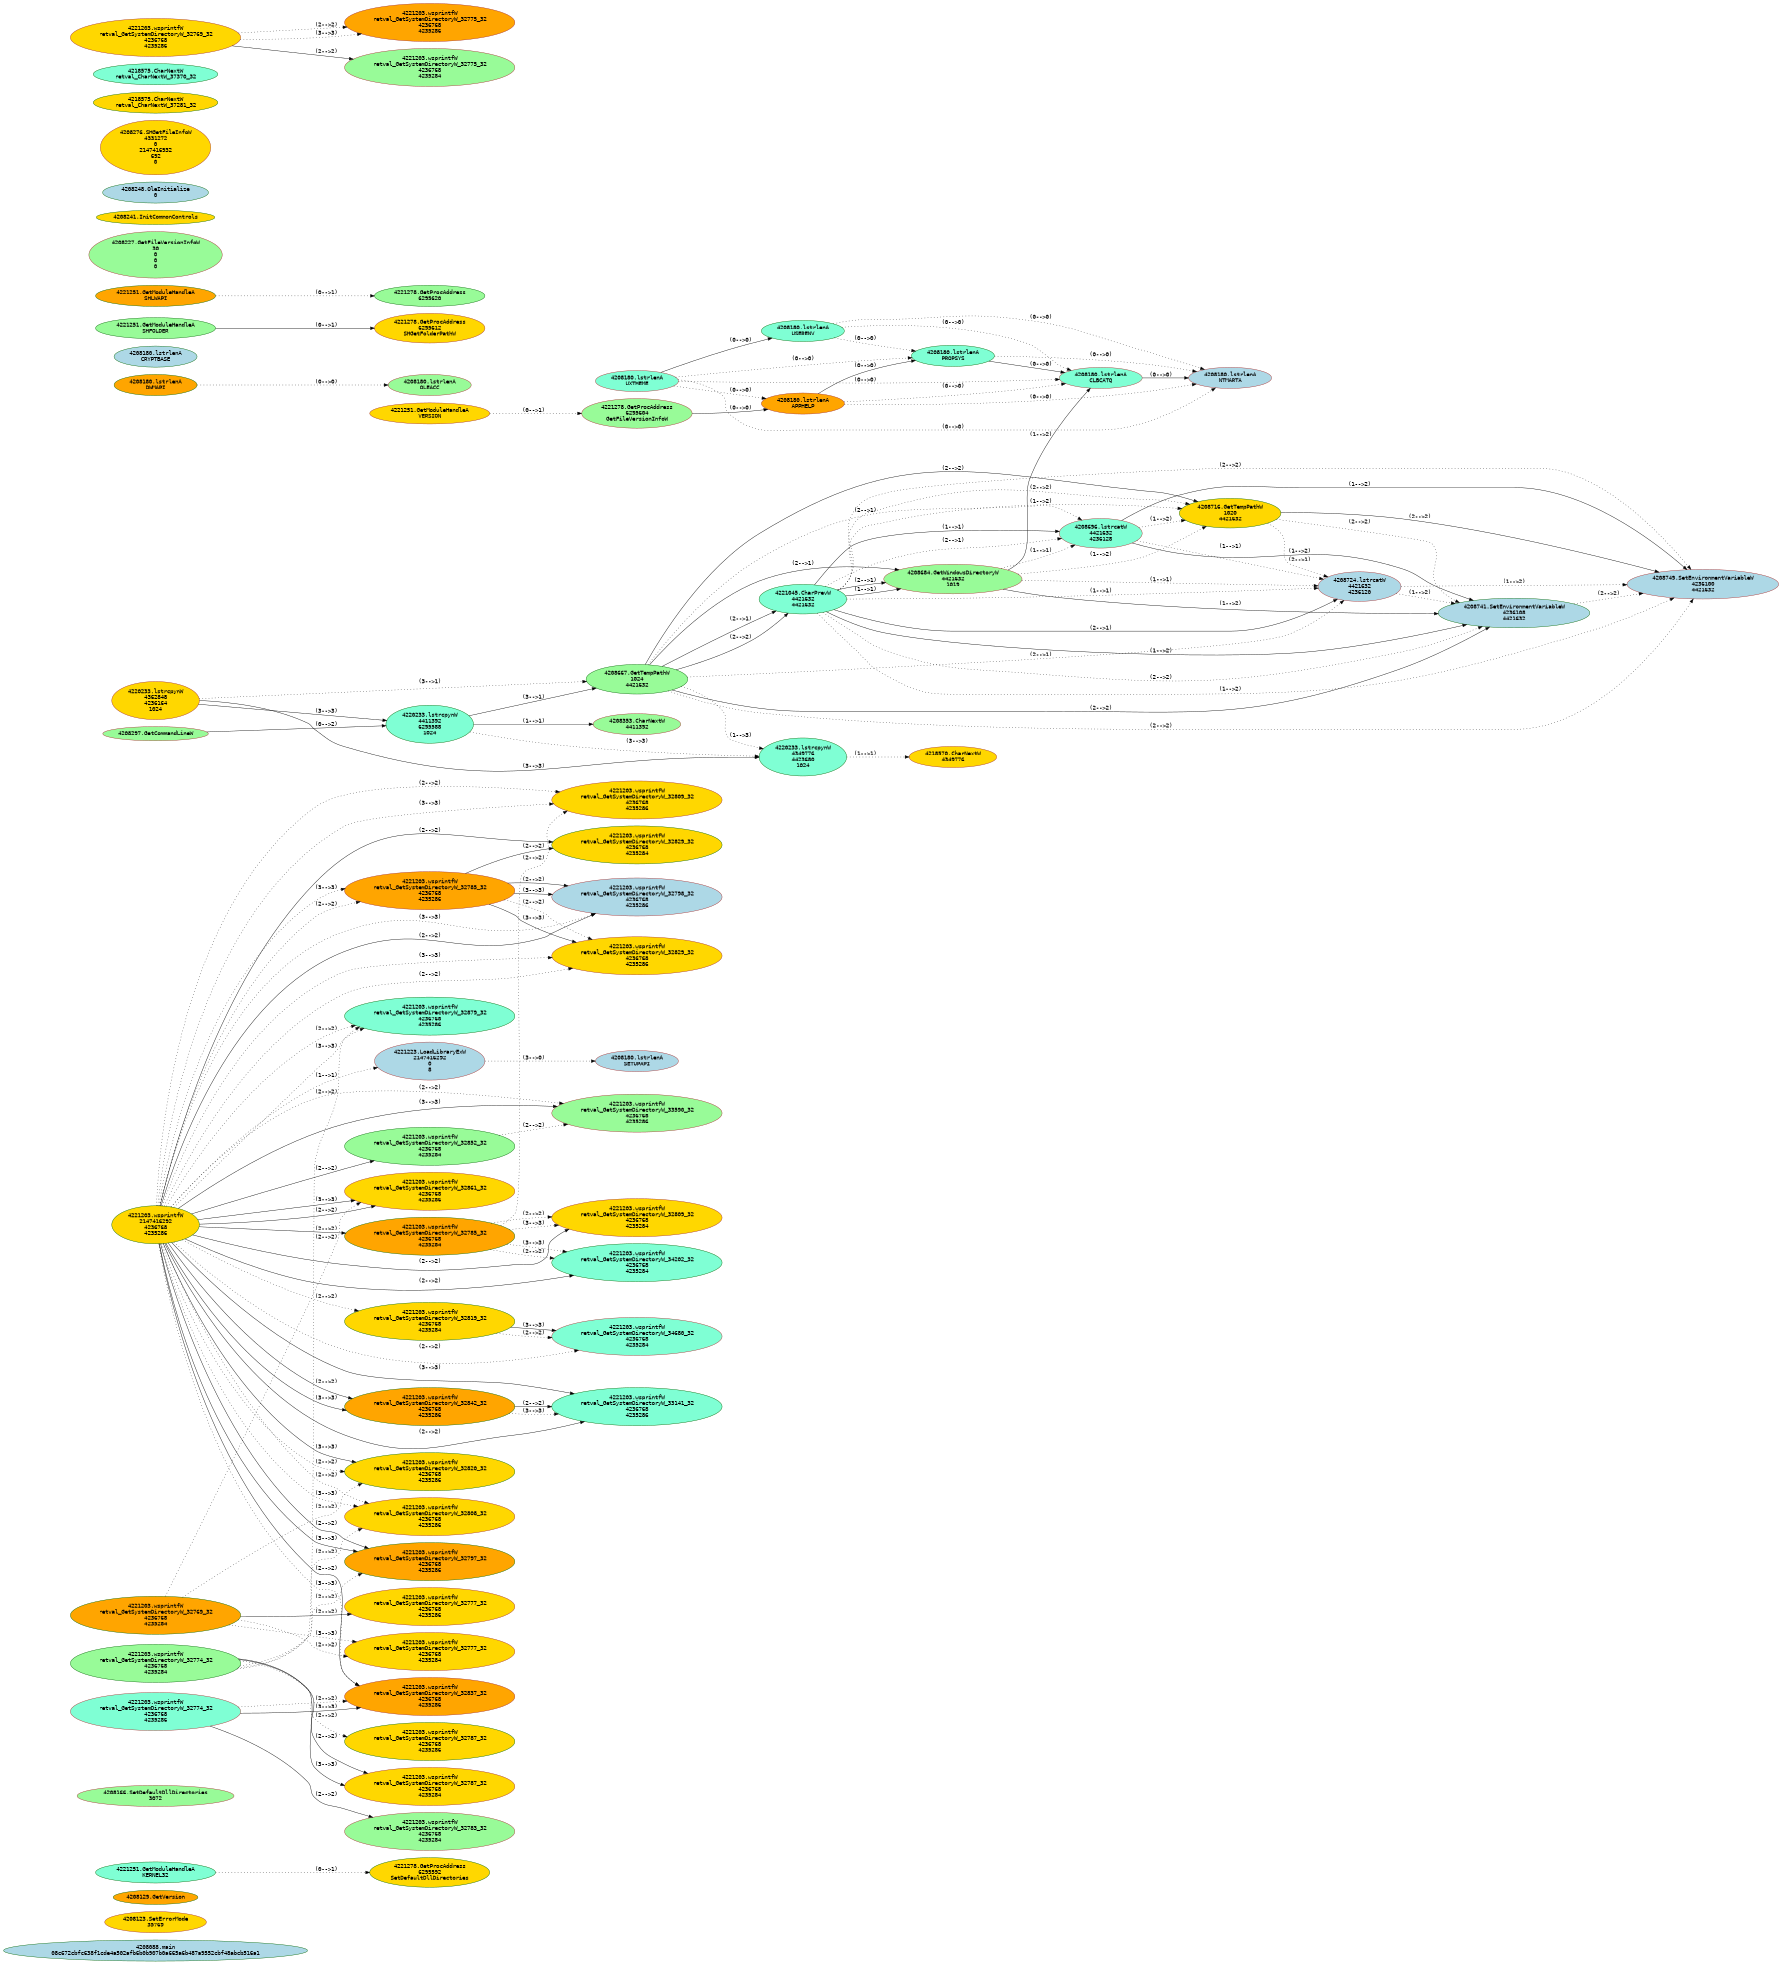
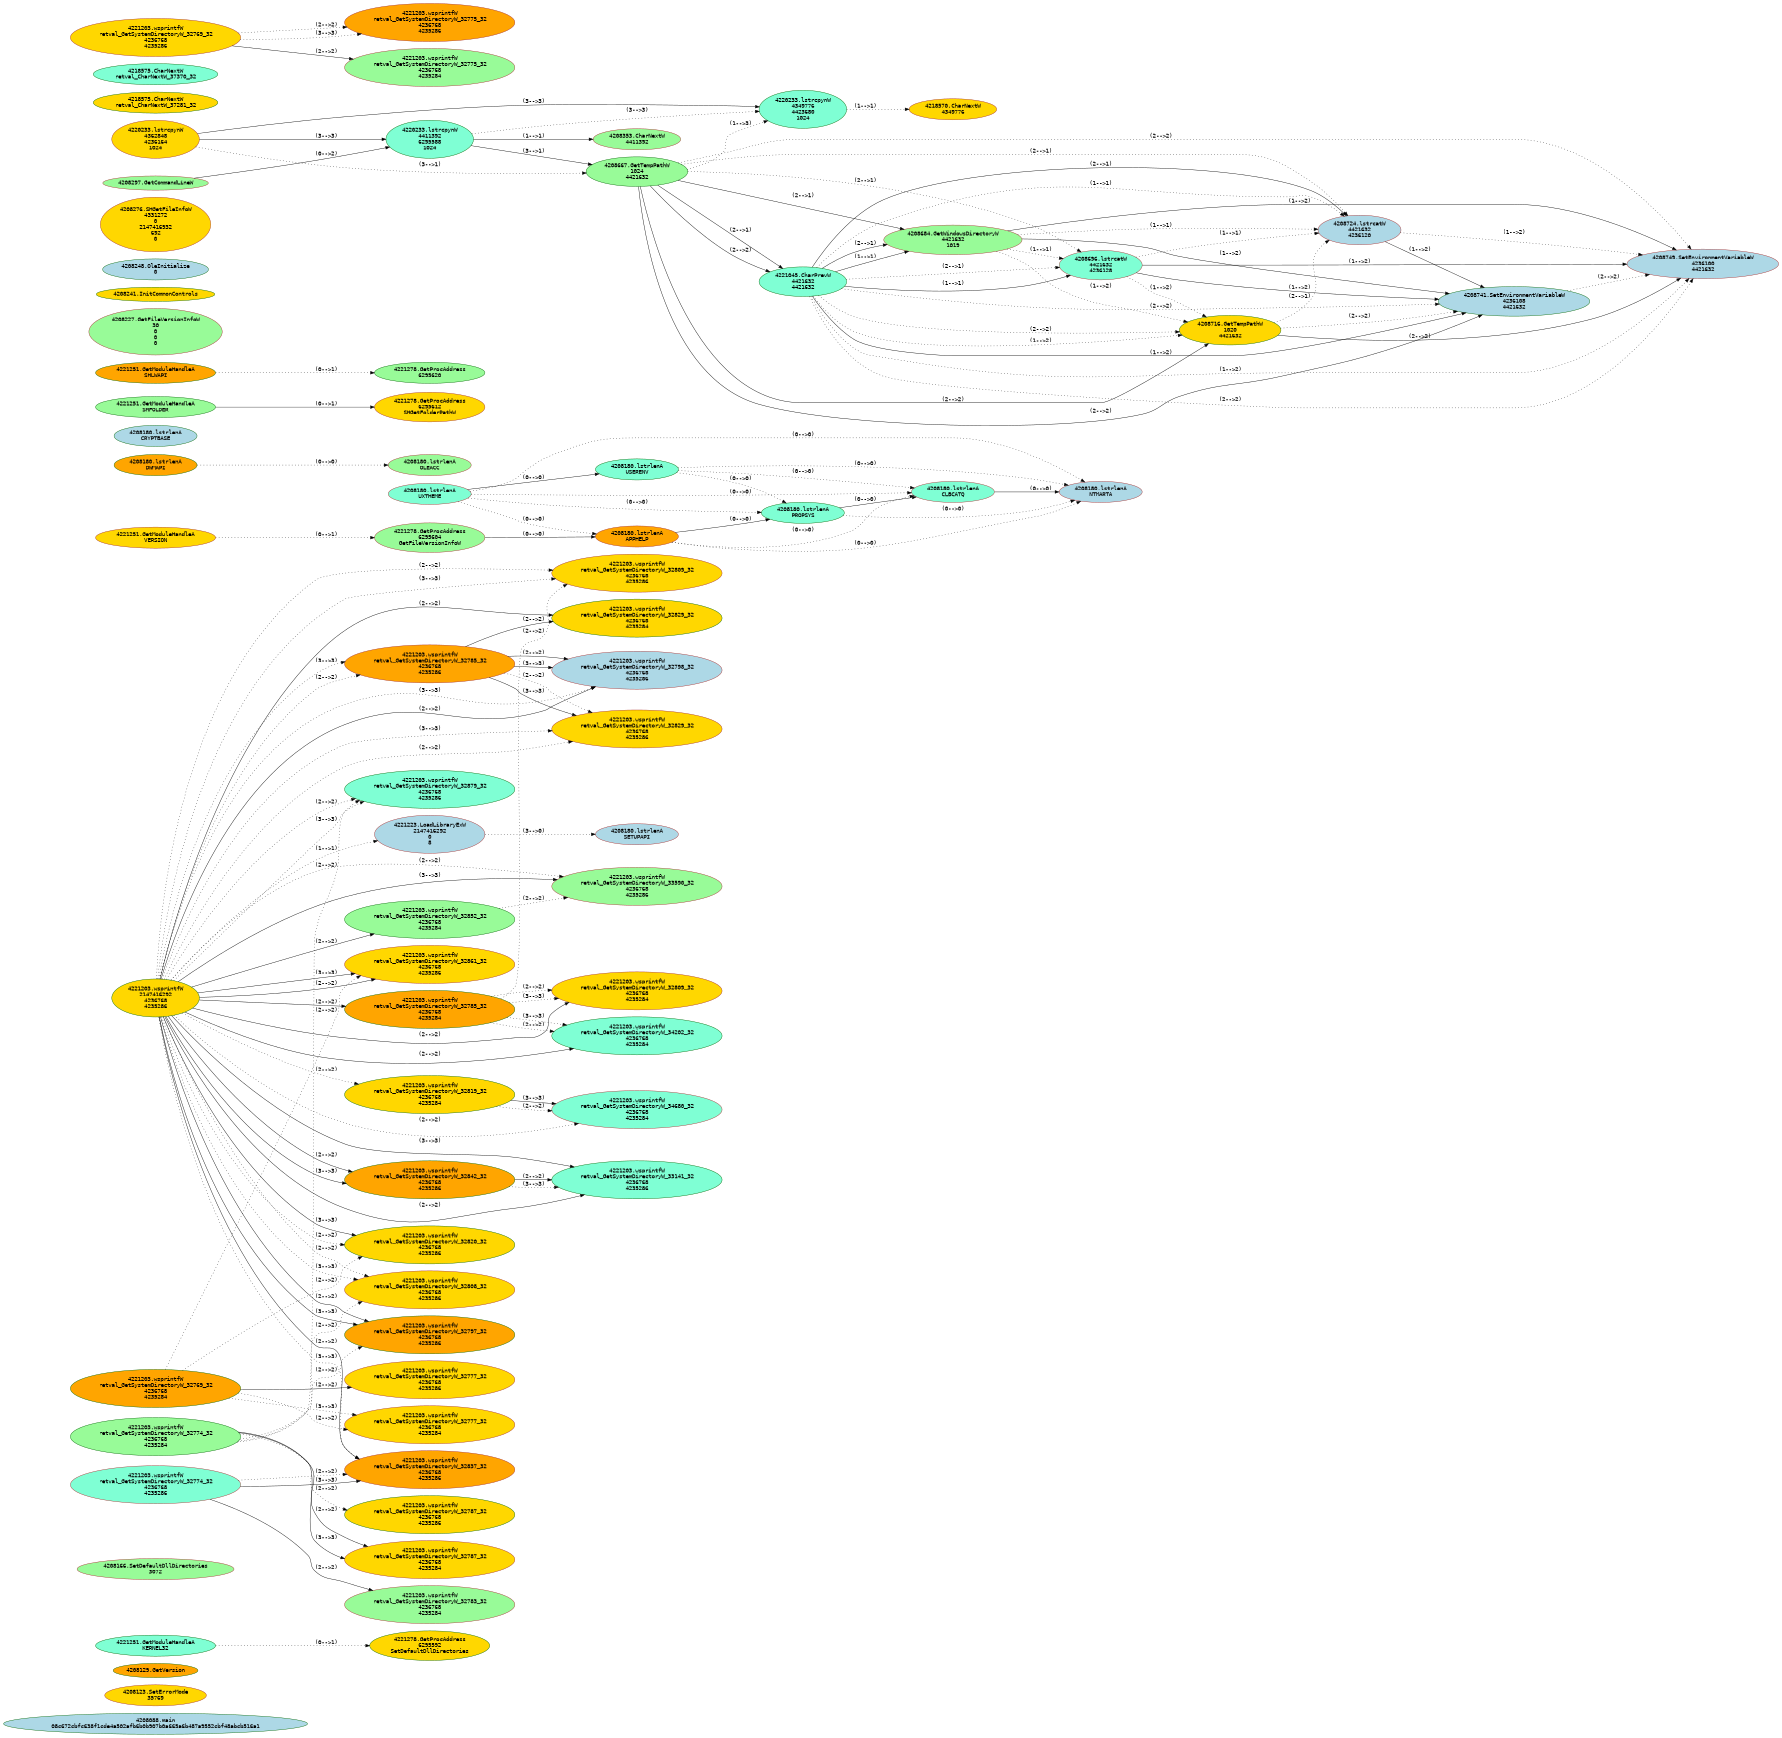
edge "4208684.GetWindowsDirectoryW 4421632 1019" -> "4208180.lstrlenA CLBCATQ": now "4208684.GetWindowsDirectoryW 4421632 1019" -> "4208749.SetEnvironmentVariableW 4236100 4421632"
edge "4208724.lstrcatW 4421632 4236120" -> "4208741.SetEnvironmentVariableW 4236108 4421632": style dotted -> solid
